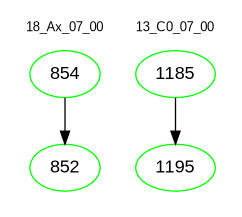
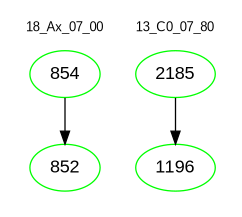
cluster "13_C0_07_00": label "13_C0_07_00" -> "13_C0_07_80"
node "1185": label "1185" -> "2185"
node "1195": label "1195" -> "1196"
